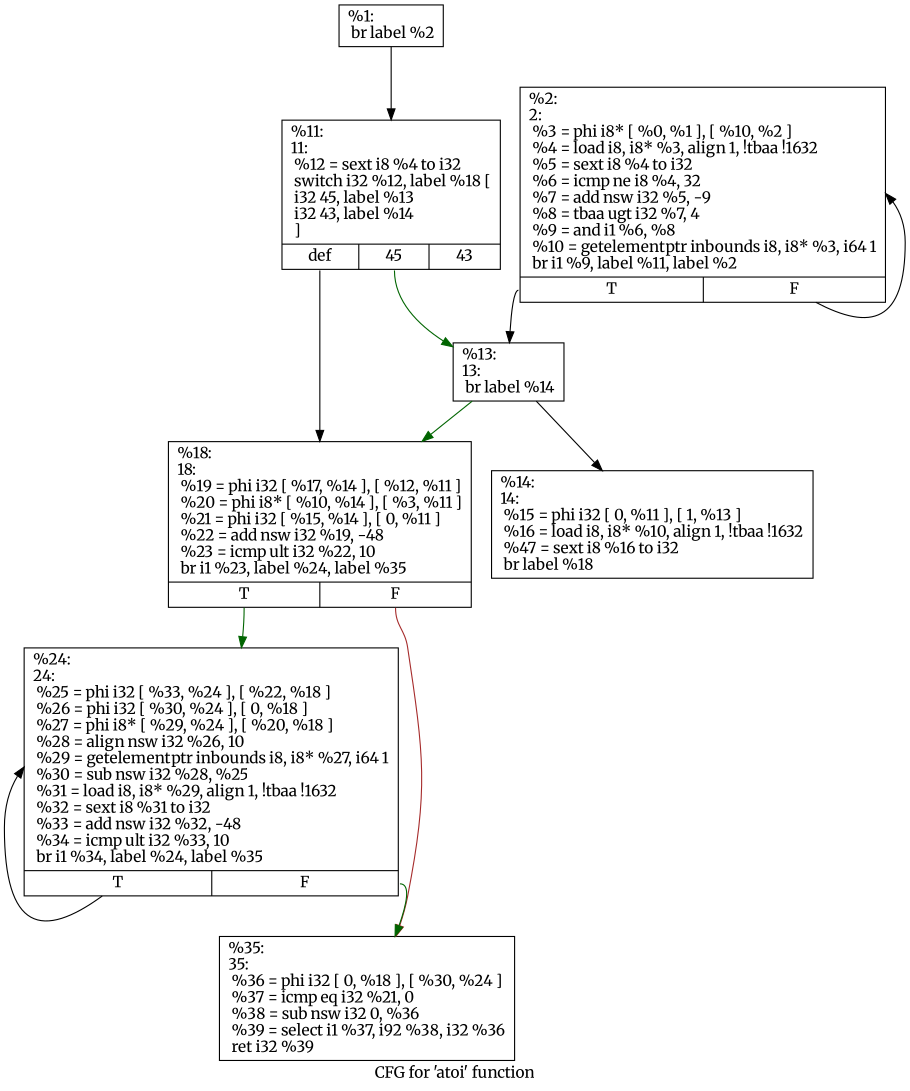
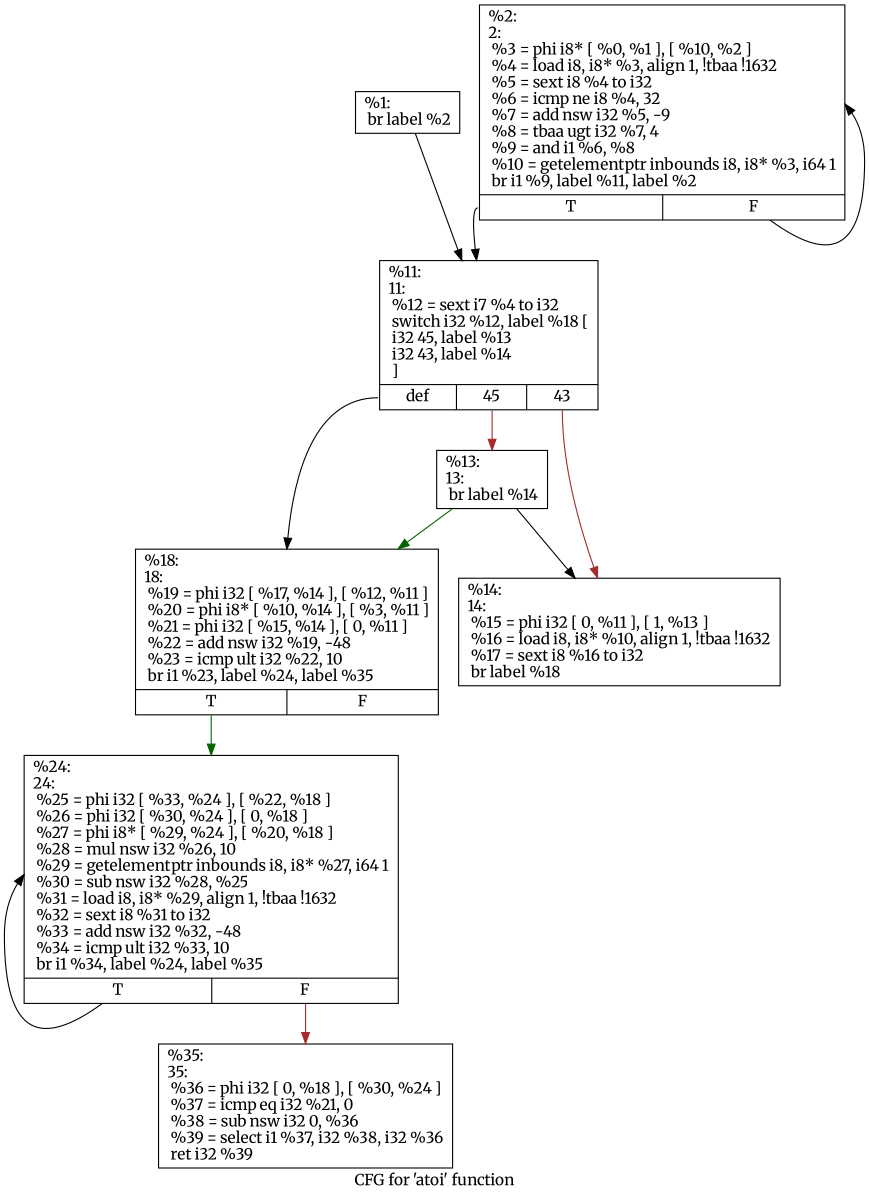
node "%11:": text "%12 = sext i8 %4 to i32" -> "%12 = sext i7 %4 to i32"
edge "%2:" -> "%13:": now "%2:" -> "%11:"
edge "%11:" -> "%13:": color darkgreen -> brown
edge "%11:" -> "%14:": added
node "%14:": text "%47 = sext i8 %16 to i32" -> "%17 = sext i8 %16 to i32"
node "%24:": text "%28 = align nsw i32 %26, 10" -> "%28 = mul nsw i32 %26, 10"
edge "%18:" -> "%35:": removed
edge "%24:" -> "%35:": color darkgreen -> brown
node "%35:": text "%39 = select i1 %37, i92 %38, i32 %36" -> "%39 = select i1 %37, i32 %38, i32 %36"
